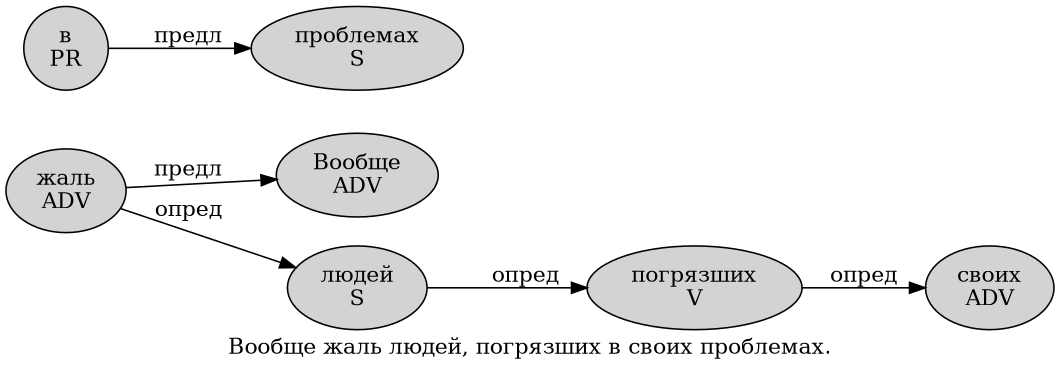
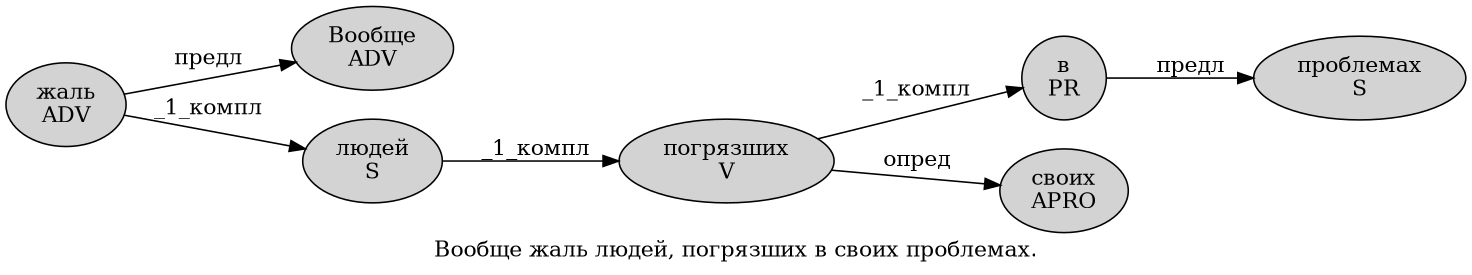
edge "погрязших V" -> "в PR": added, label "_1_компл"
edge "жаль ADV" -> "людей S": label "опред" -> "_1_компл"
edge "людей S" -> "погрязших V": label "опред" -> "_1_компл"
node "своих ADV": label "своих ADV" -> "своих APRO"
